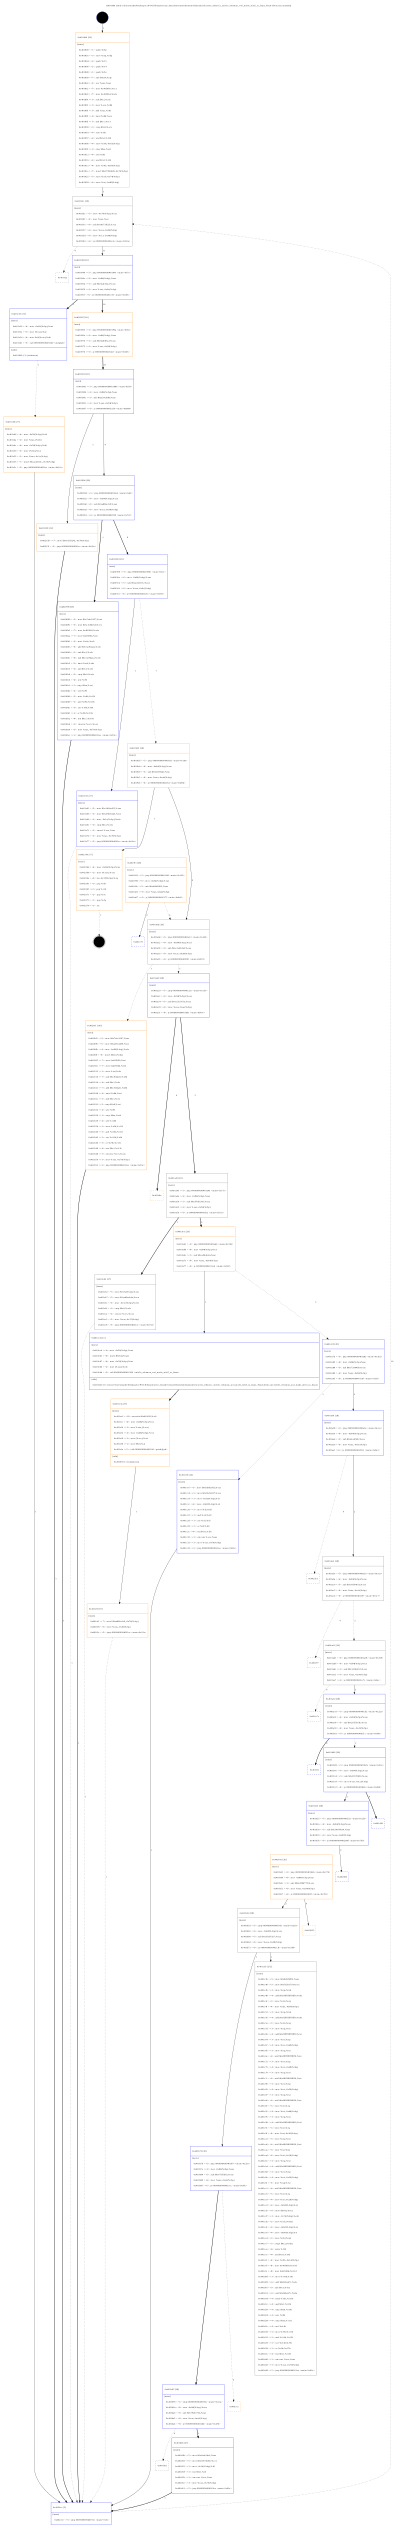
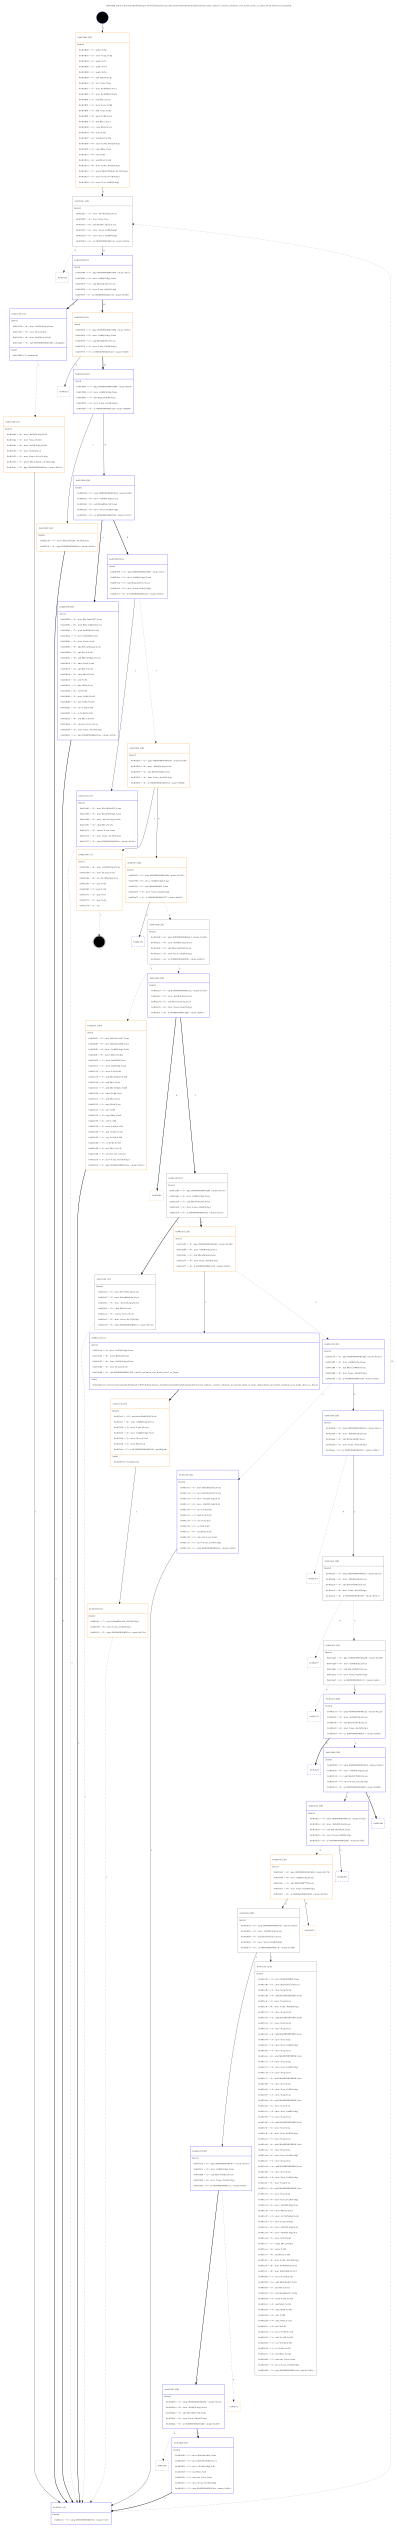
node "0x401fa5": added
edge "0x4019d5 [28]" -> "0x401a0d [28]": now "0x4019d5 [28]" -> "0x4019f1 [28]"
edge "0x401b25 [28]" -> "0x401b41 [28]": added, label "2"
